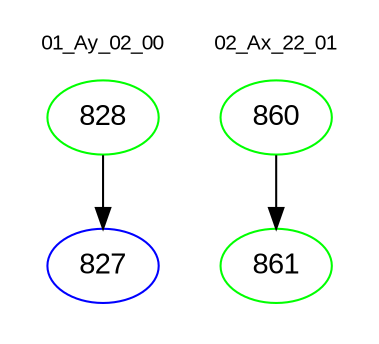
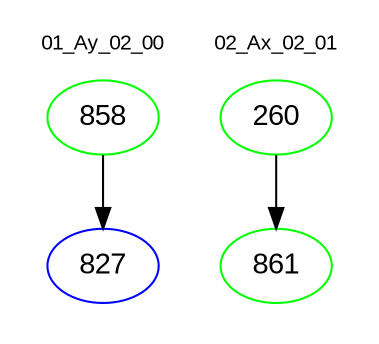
cluster "02_Ax_22_01": label "02_Ax_22_01" -> "02_Ax_02_01"
node "828": label "828" -> "858"
node "860": label "860" -> "260"
